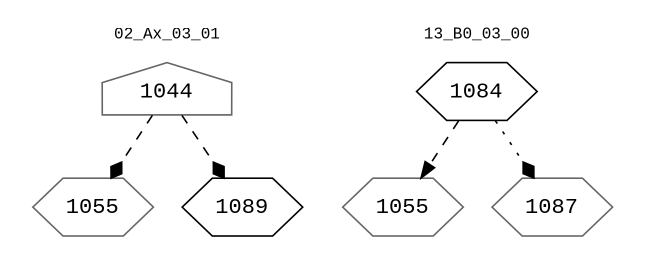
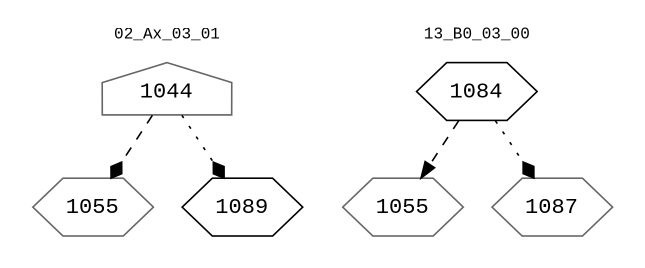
edge "1044" -> "1089": style dashed -> dotted
